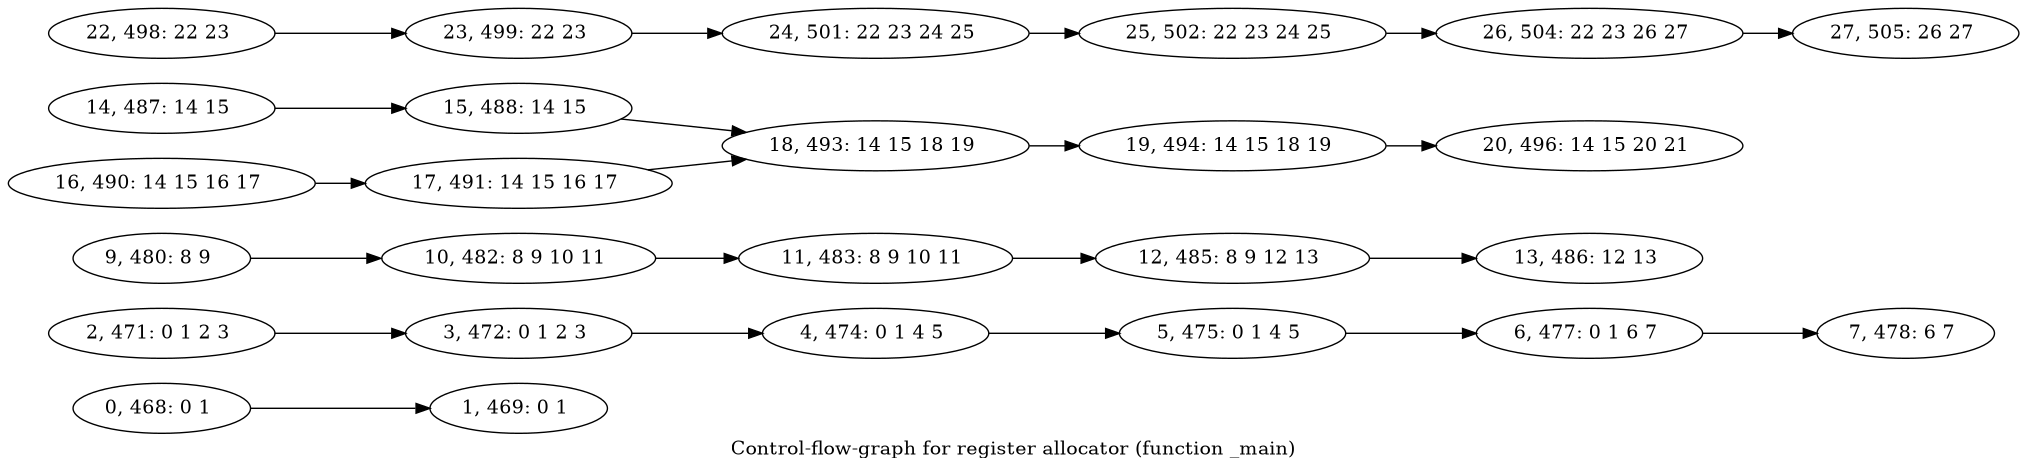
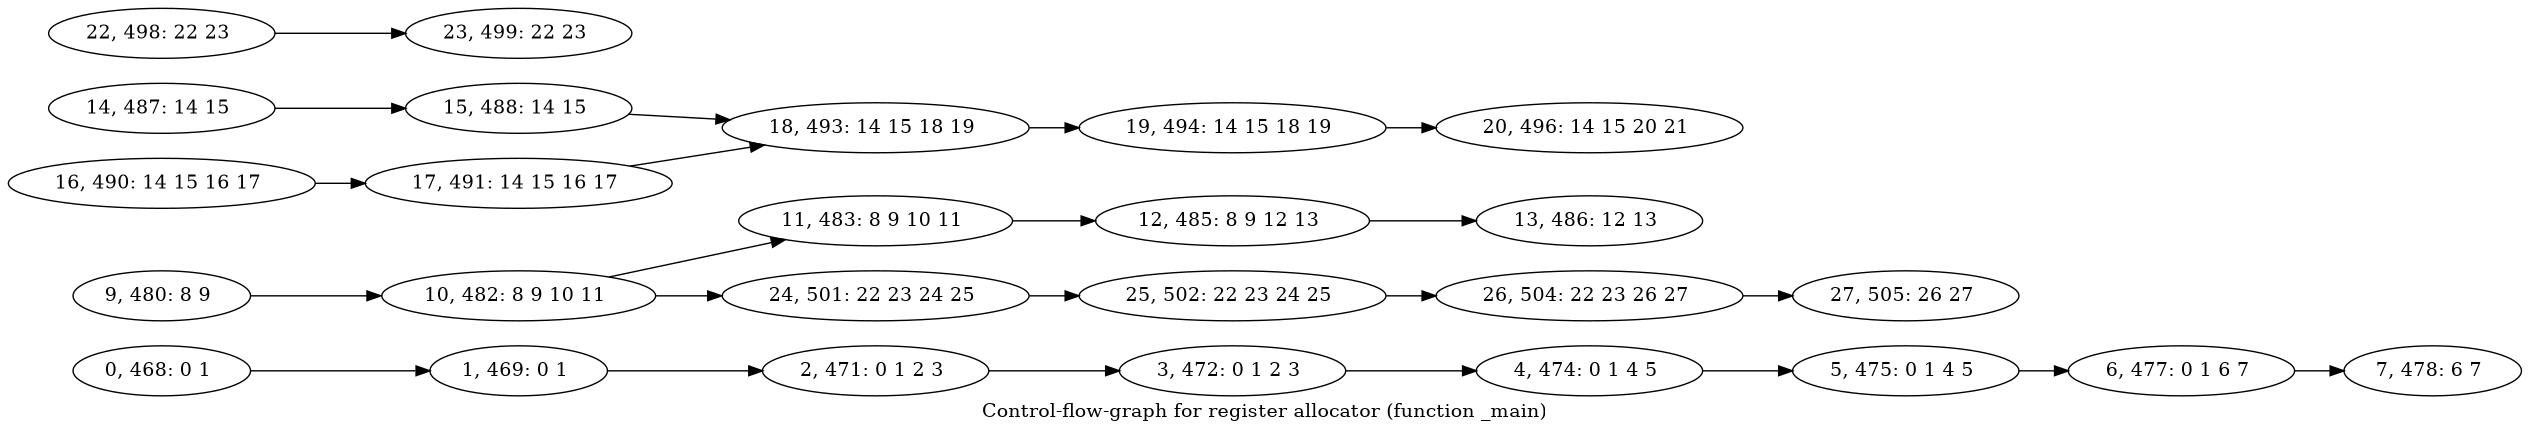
edge "23, 499: 22 23" -> "24, 501: 22 23 24 25": now "10, 482: 8 9 10 11" -> "24, 501: 22 23 24 25"
edge "1, 469: 0 1" -> "2, 471: 0 1 2 3": added
